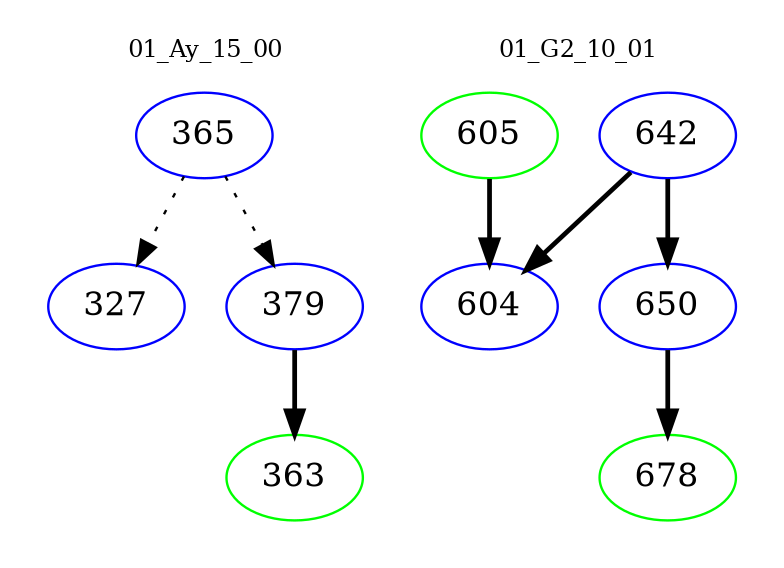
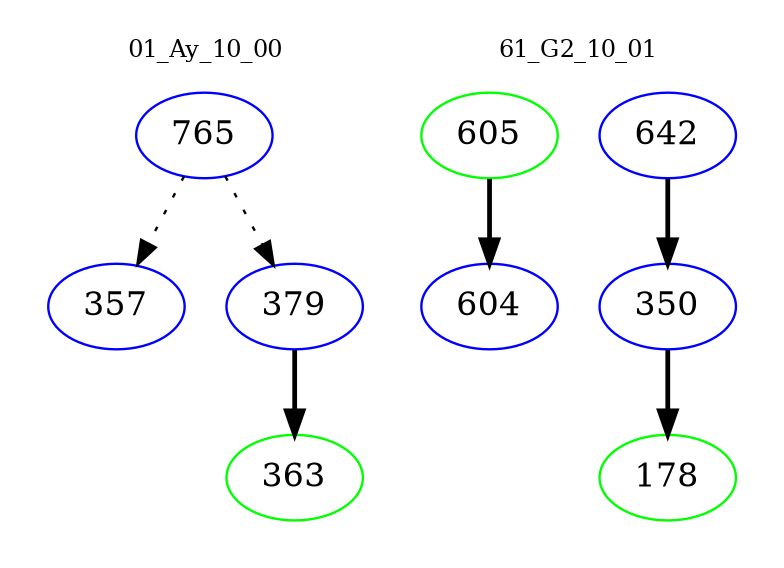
cluster "01_Ay_15_00": label "01_Ay_15_00" -> "01_Ay_10_00"
cluster "01_G2_10_01": label "01_G2_10_01" -> "61_G2_10_01"
node "365": label "365" -> "765"
edge "642" -> "604": removed
node "327": label "327" -> "357"
node "650": label "650" -> "350"
node "678": label "678" -> "178"
